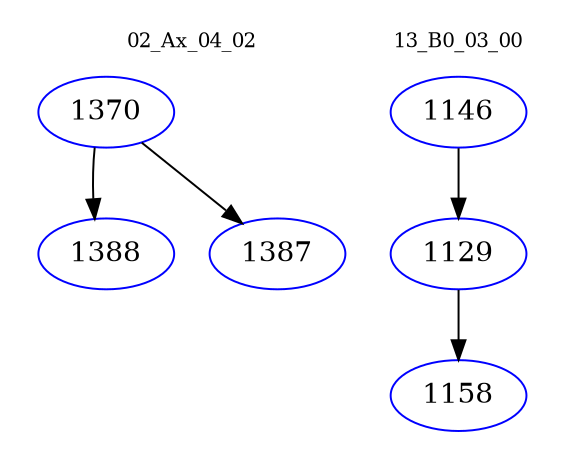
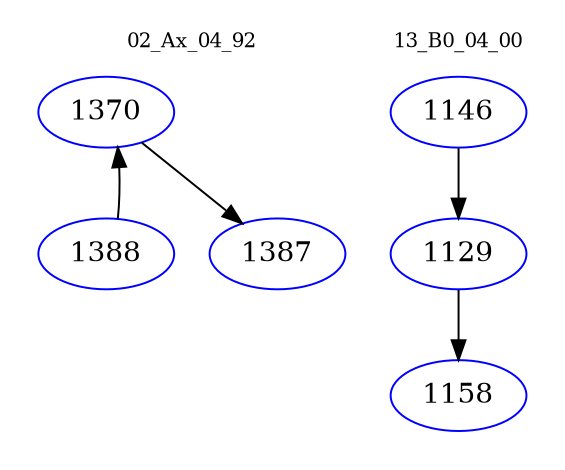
cluster "02_Ax_04_02": label "02_Ax_04_02" -> "02_Ax_04_92"
cluster "13_B0_03_00": label "13_B0_03_00" -> "13_B0_04_00"
edge "1370" -> "1388": reversed
